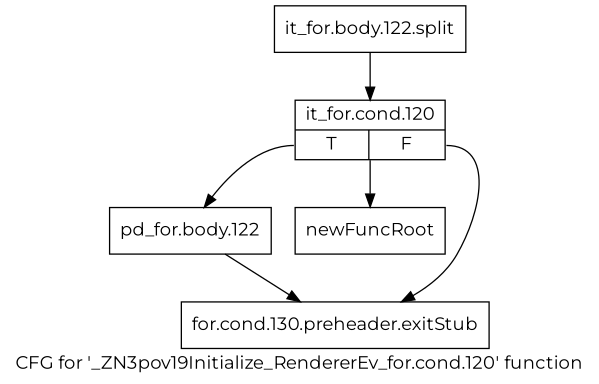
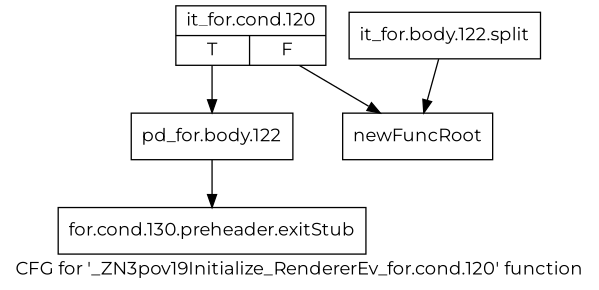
edge "it_for.body.122.split" -> "it_for.cond.120": now "it_for.body.122.split" -> "newFuncRoot"
edge "it_for.cond.120" -> "for.cond.130.preheader.exitStub": removed
